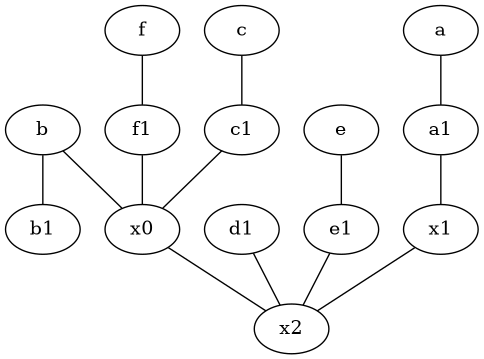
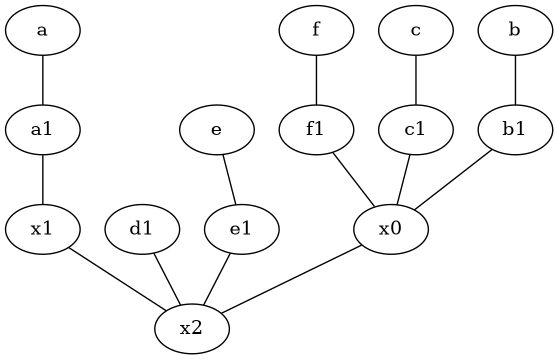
edge "b" -- "x0": now "b1" -- "x0"
